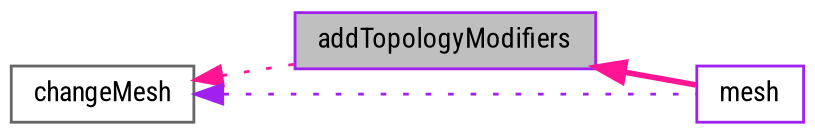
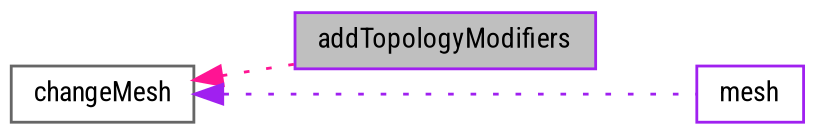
edge "mesh" -> "addTopologyModifiers": removed
